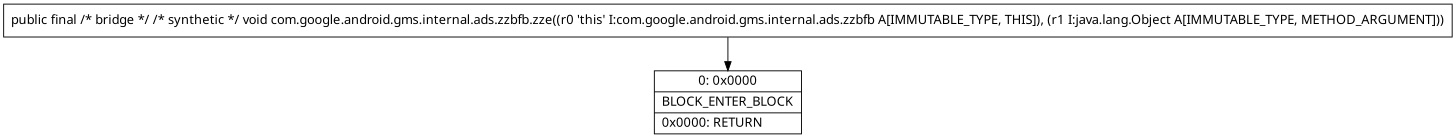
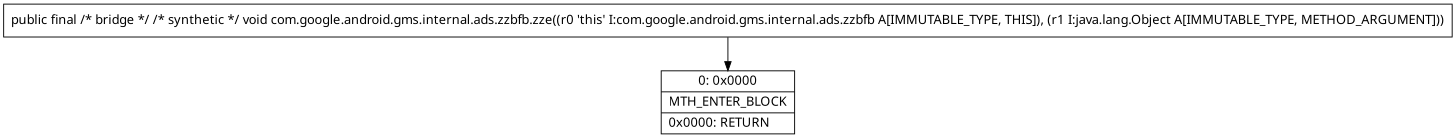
node "0: 0x0000": text "BLOCK_ENTER_BLOCK" -> "MTH_ENTER_BLOCK"
